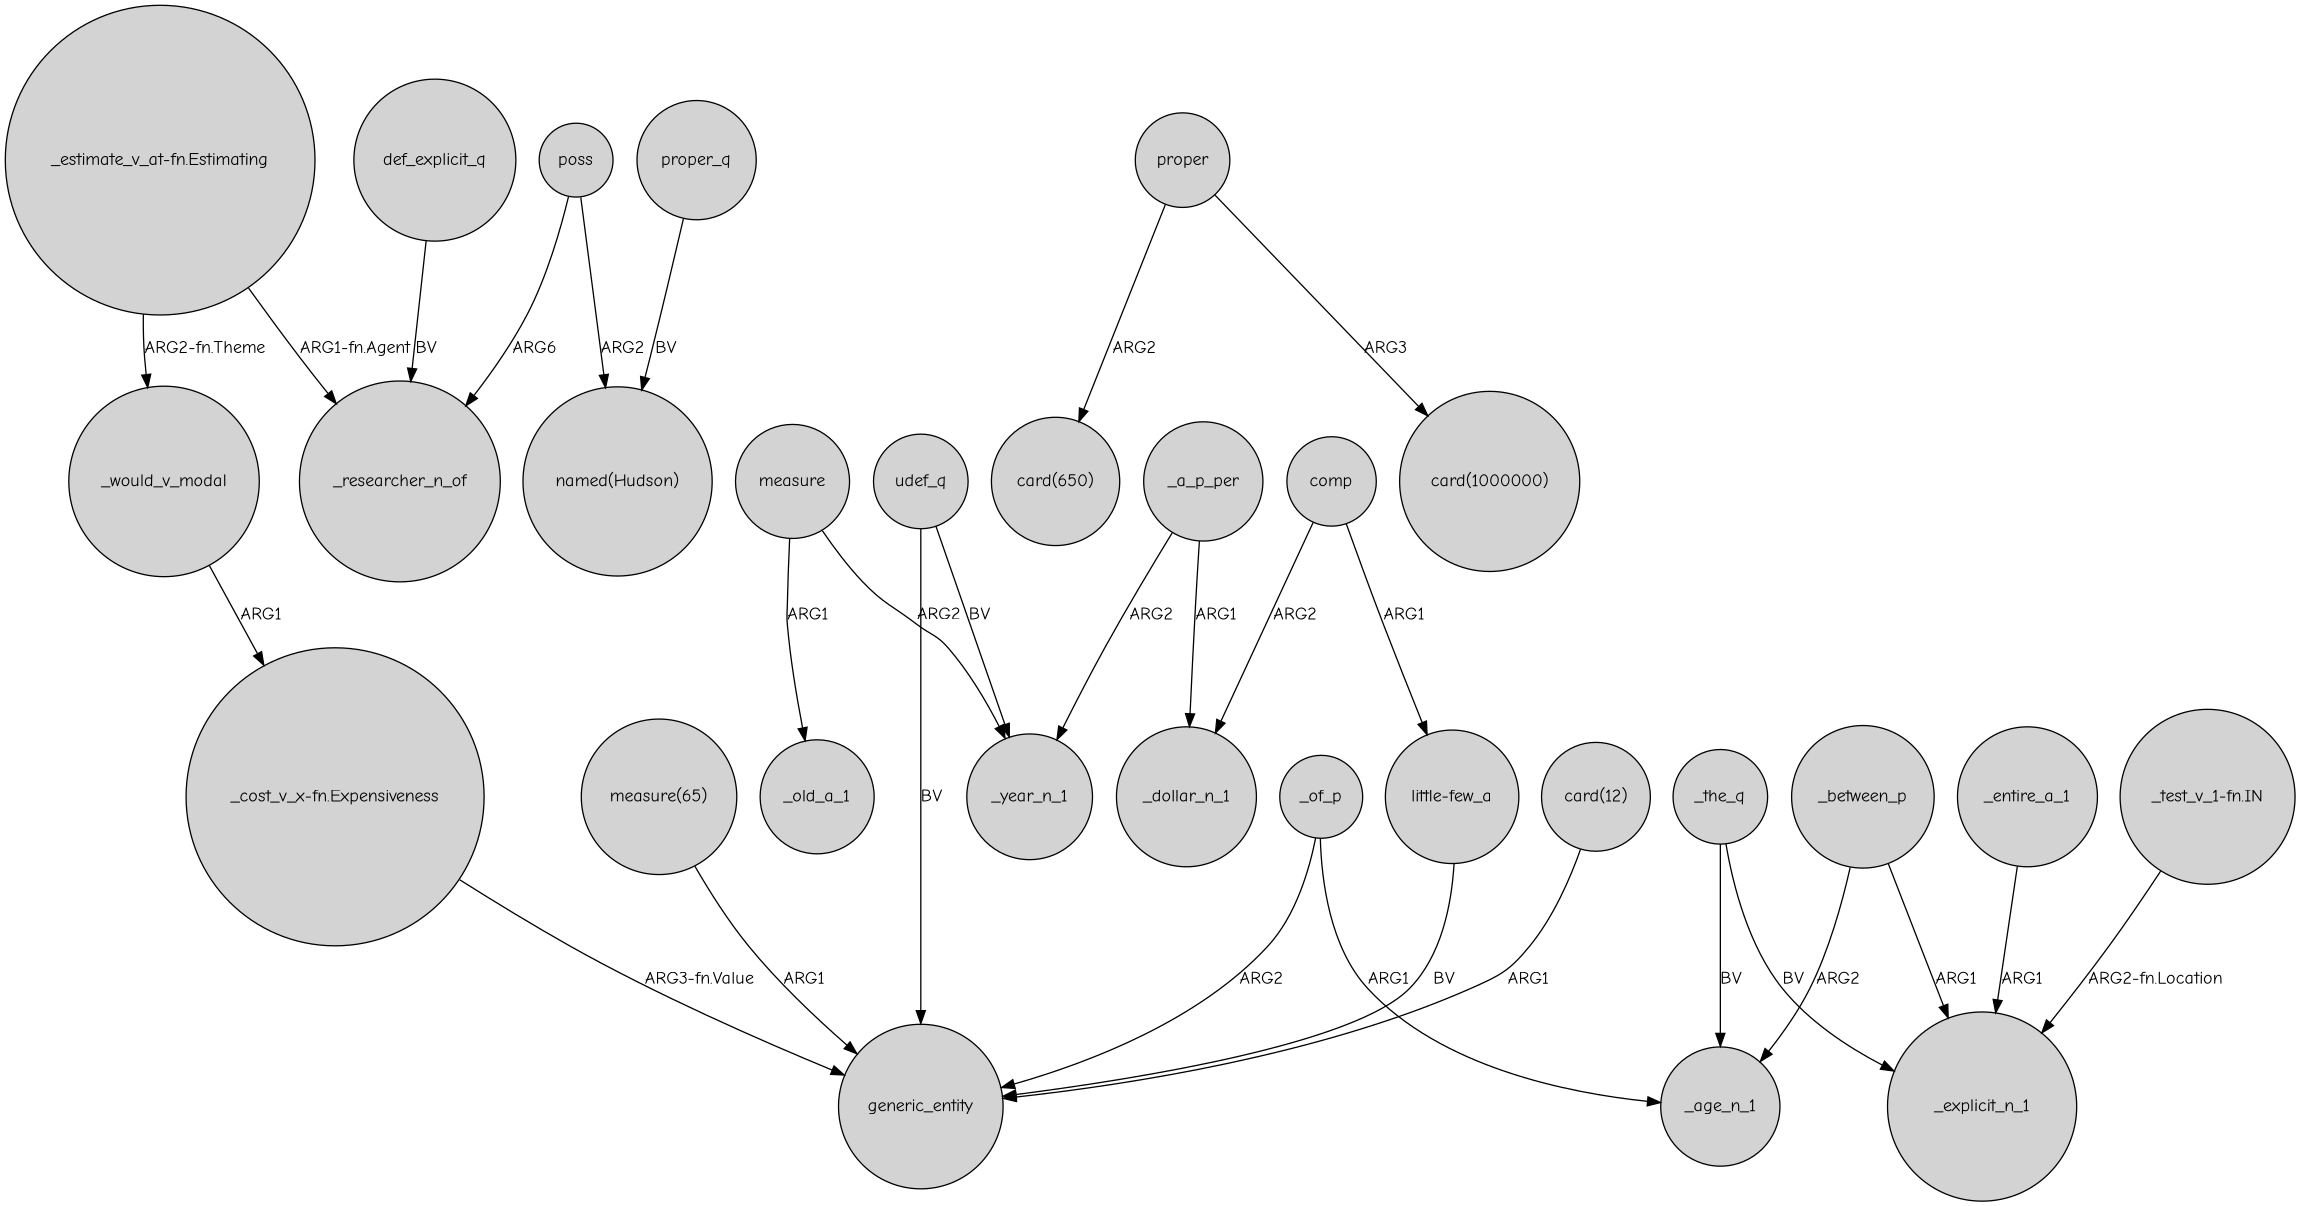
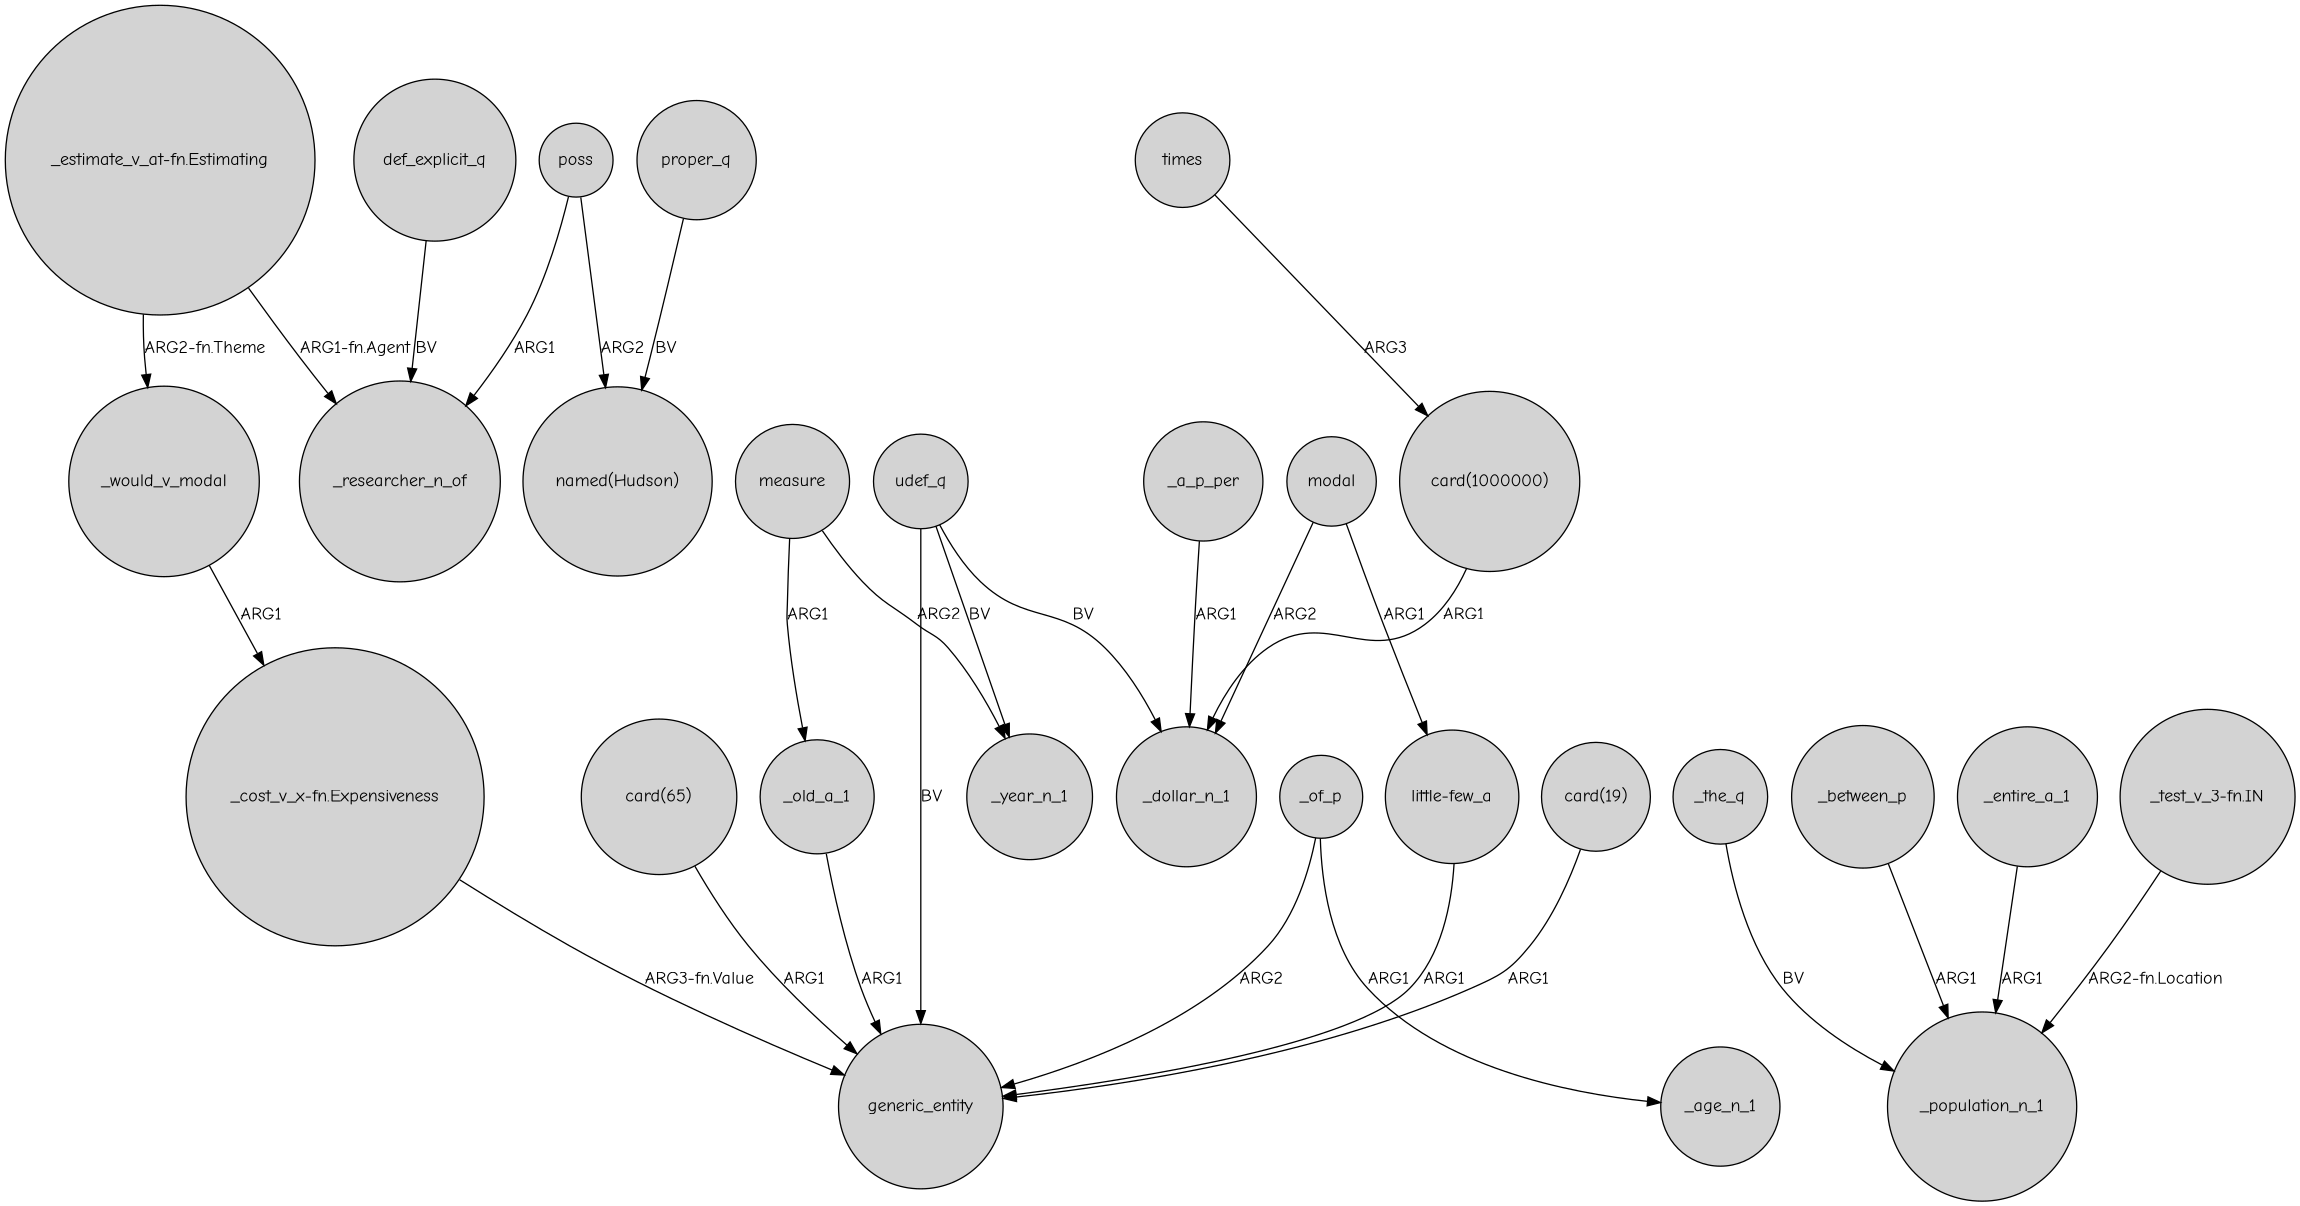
node "proper": label "proper" -> "times"
edge "poss" -> "_researcher_n_of": label "ARG6" -> "ARG1"
node "card(650)": removed
node "comp": label "comp" -> "modal"
edge "udef_q" -> "_dollar_n_1": added, label "BV"
edge "_a_p_per" -> "_year_n_1": removed, label "ARG2"
edge "card(1000000)" -> "_dollar_n_1": added, label "ARG1"
node "measure(65)": label "measure(65)" -> "card(65)"
node "card(12)": label "card(12)" -> "card(19)"
node "_test_v_1-fn.IN": label "_test_v_1-fn.IN" -> "_test_v_3-fn.IN"
edge "_old_a_1" -> "generic_entity": added, label "ARG1"
edge "_the_q" -> "_age_n_1": removed, label "BV"
edge "_between_p" -> "_age_n_1": removed, label "ARG2"
edge "little-few_a" -> "generic_entity": label "BV" -> "ARG1"
node "_explicit_n_1": label "_explicit_n_1" -> "_population_n_1"
